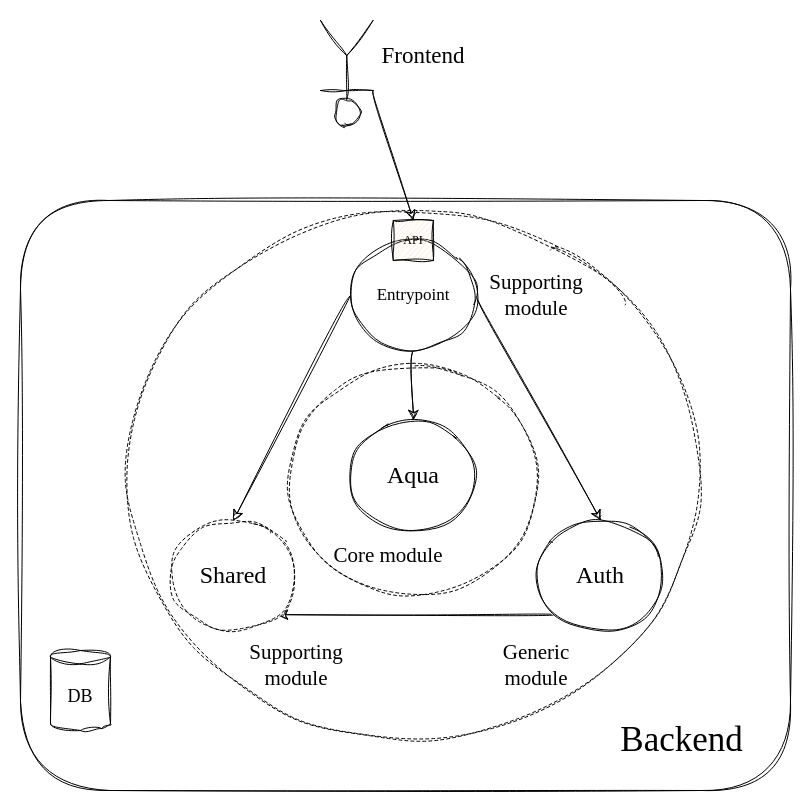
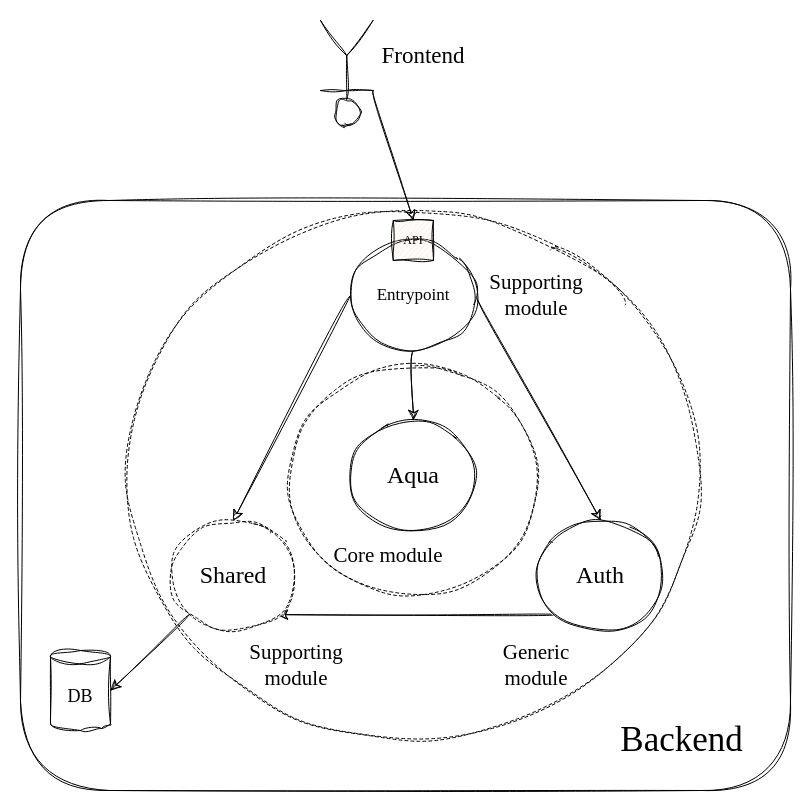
edge "Shared" -> "DB": added
